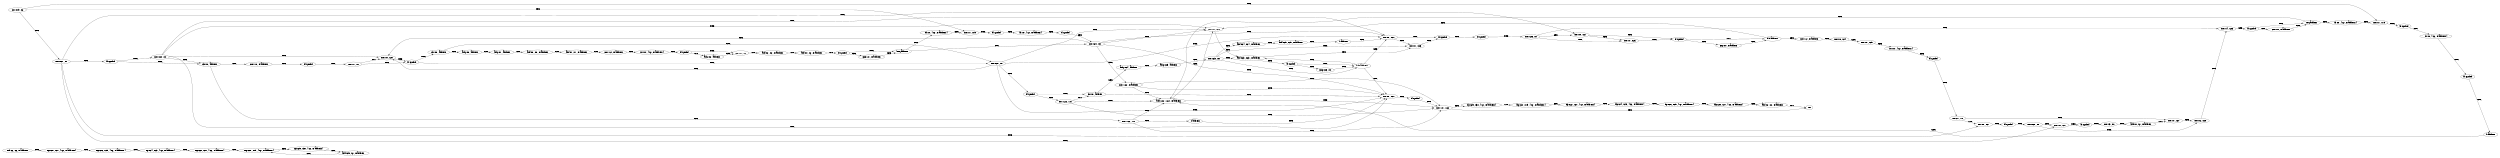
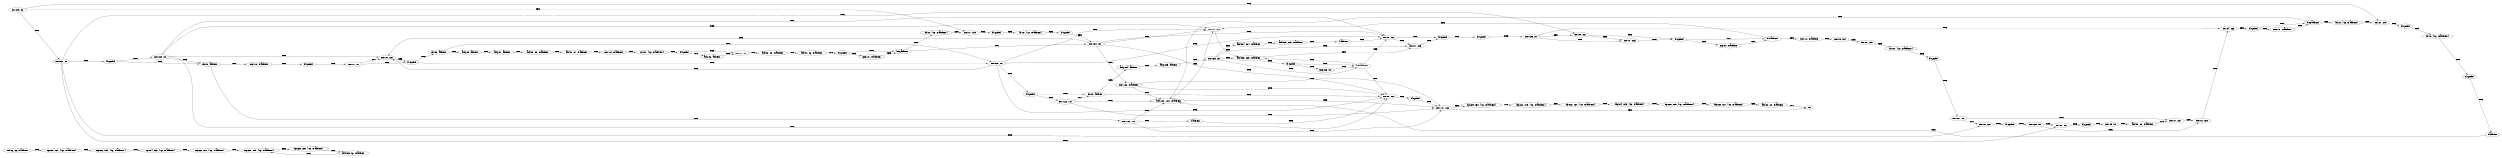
node "ret x27 , x0": label "ret x27 , x0" -> "mov x27 , x0"
